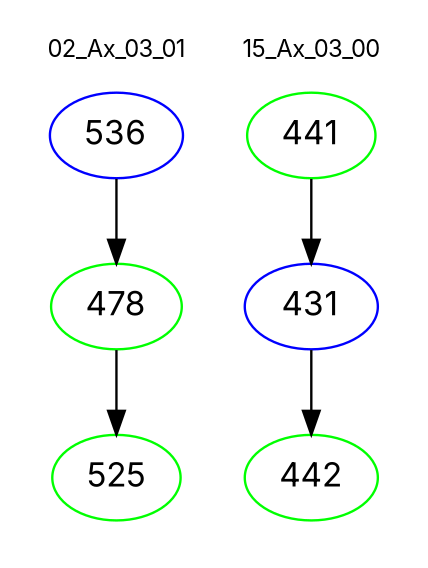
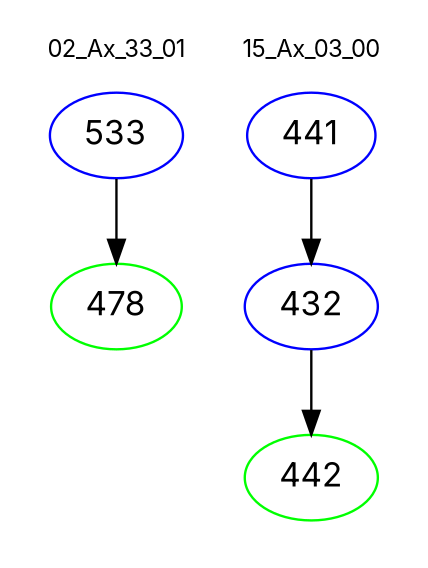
cluster "02_Ax_03_01": label "02_Ax_03_01" -> "02_Ax_33_01"
node "536": label "536" -> "533"
node "441": color green -> blue
node "431": label "431" -> "432"
node "525": removed
